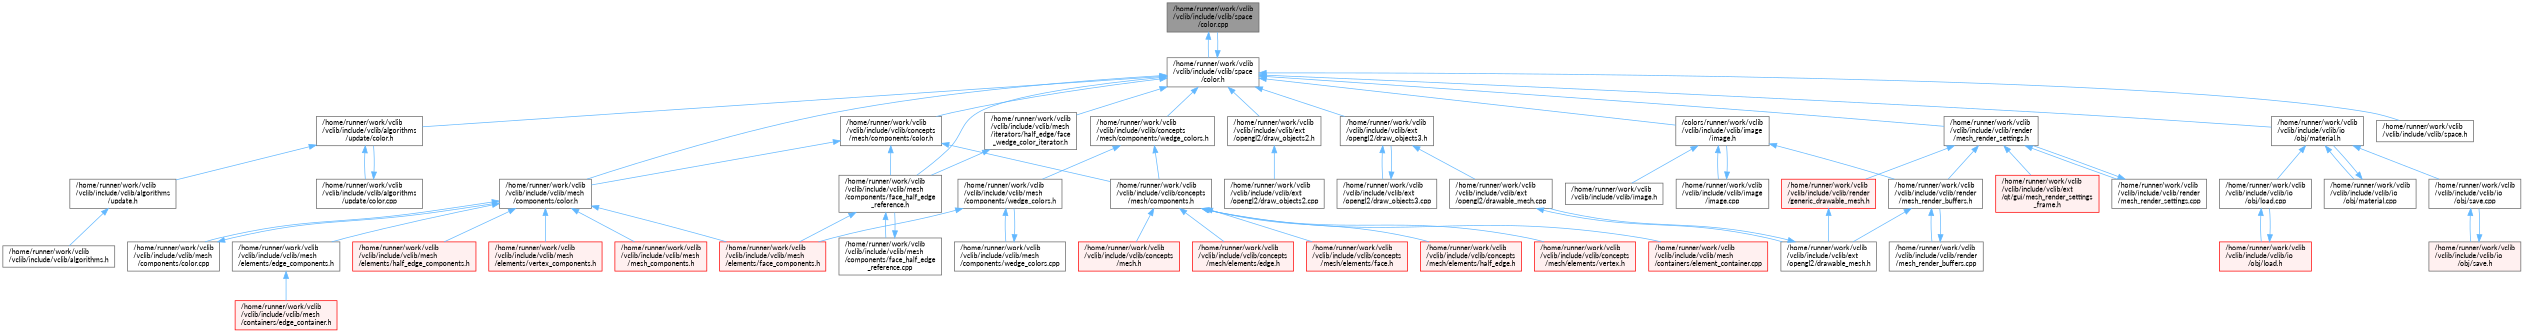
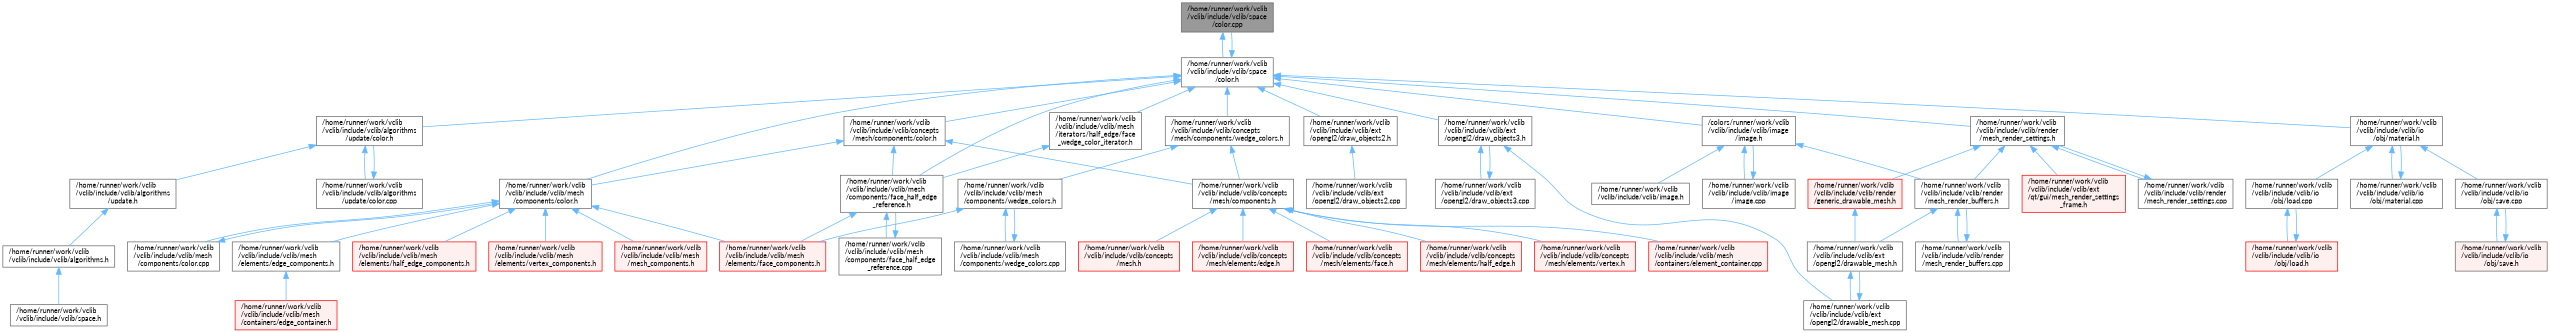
edge "/home/runner/work/vclib /vclib/include/vclib/space.h" -> "/home/runner/work/vclib /vclib/include/vclib/space /color.h": now "/home/runner/work/vclib /vclib/include/vclib/space.h" -> "/home/runner/work/vclib /vclib/include/vclib/algorithms.h"
